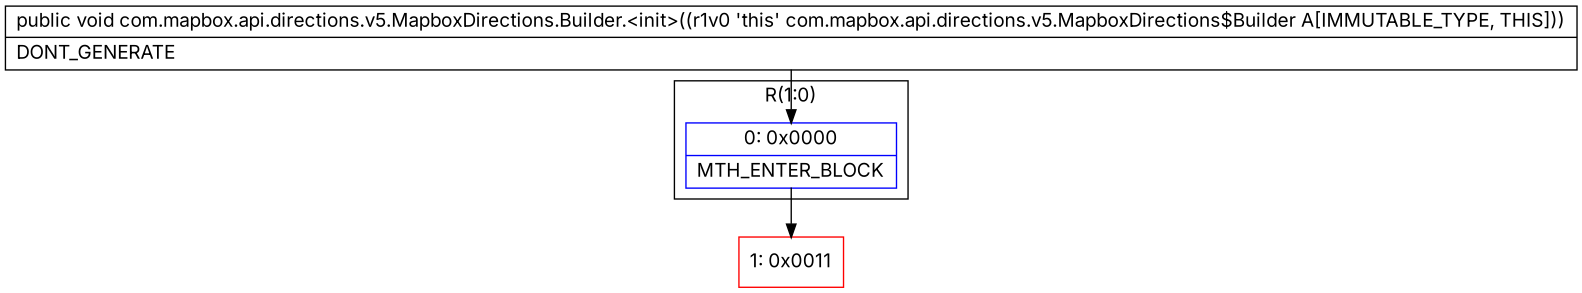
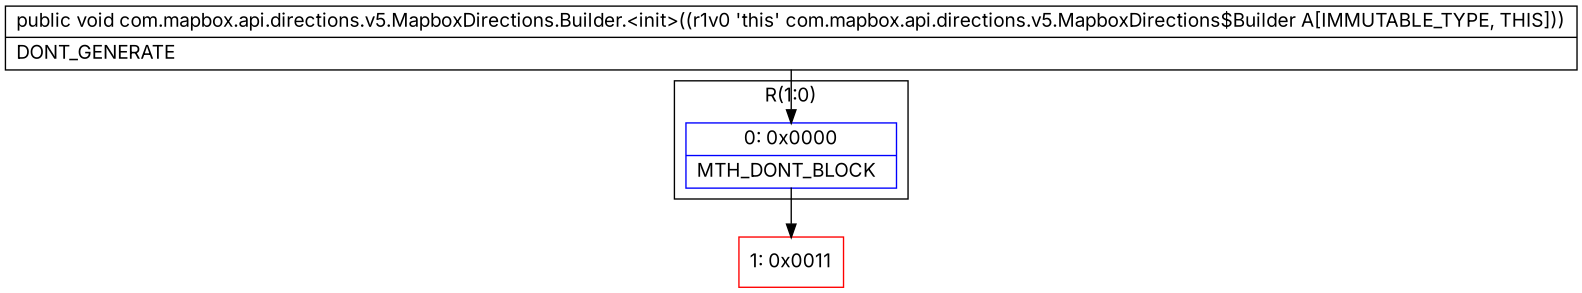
node "0: 0x0000": text "MTH_ENTER_BLOCK" -> "MTH_DONT_BLOCK"
